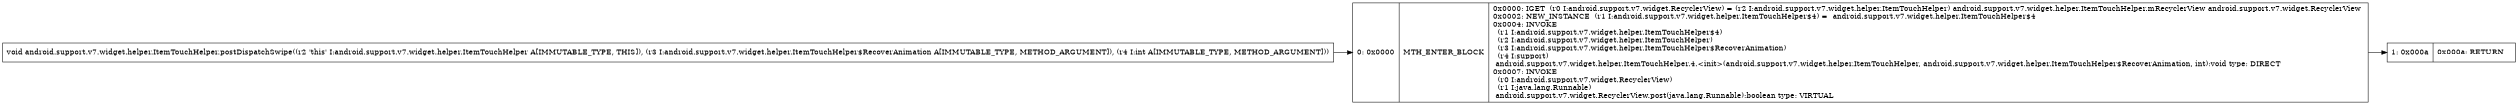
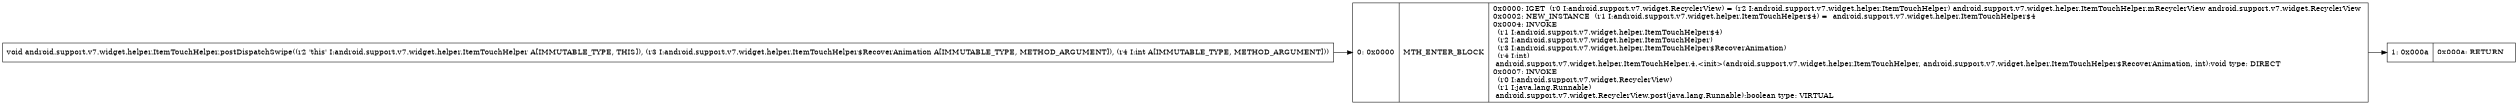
node "0: 0x0000": text "(r4 I:support)" -> "(r4 I:int)"
